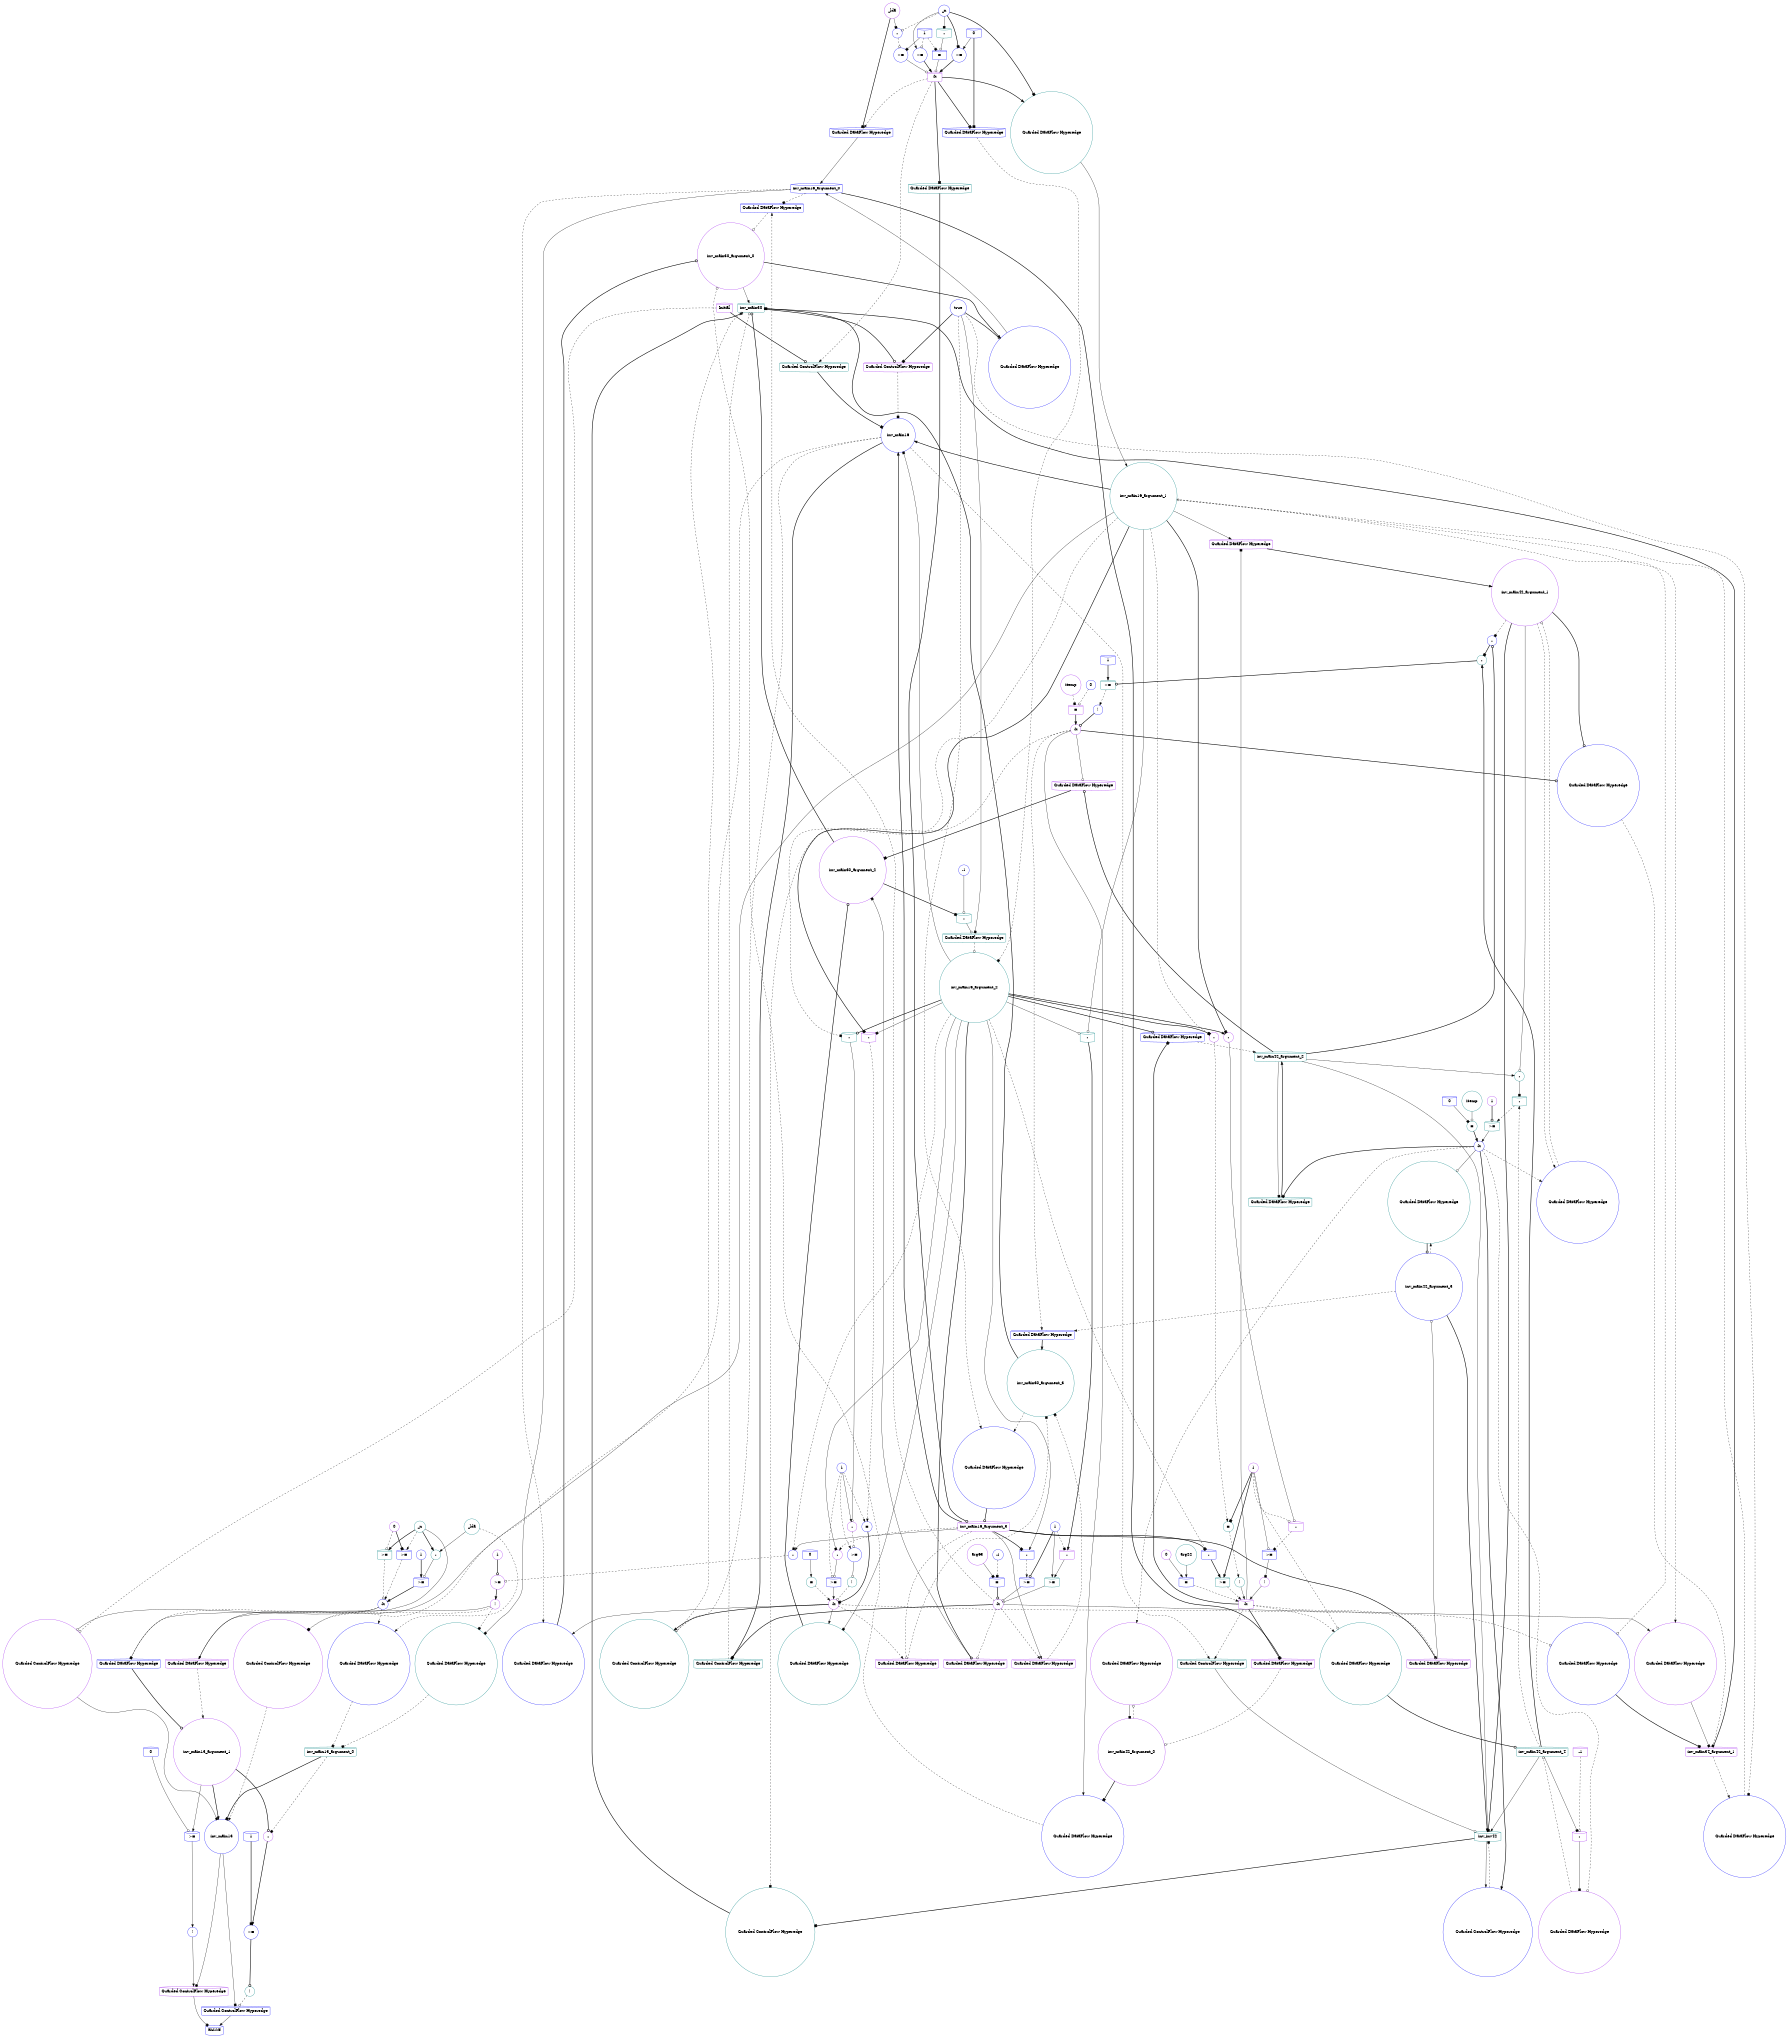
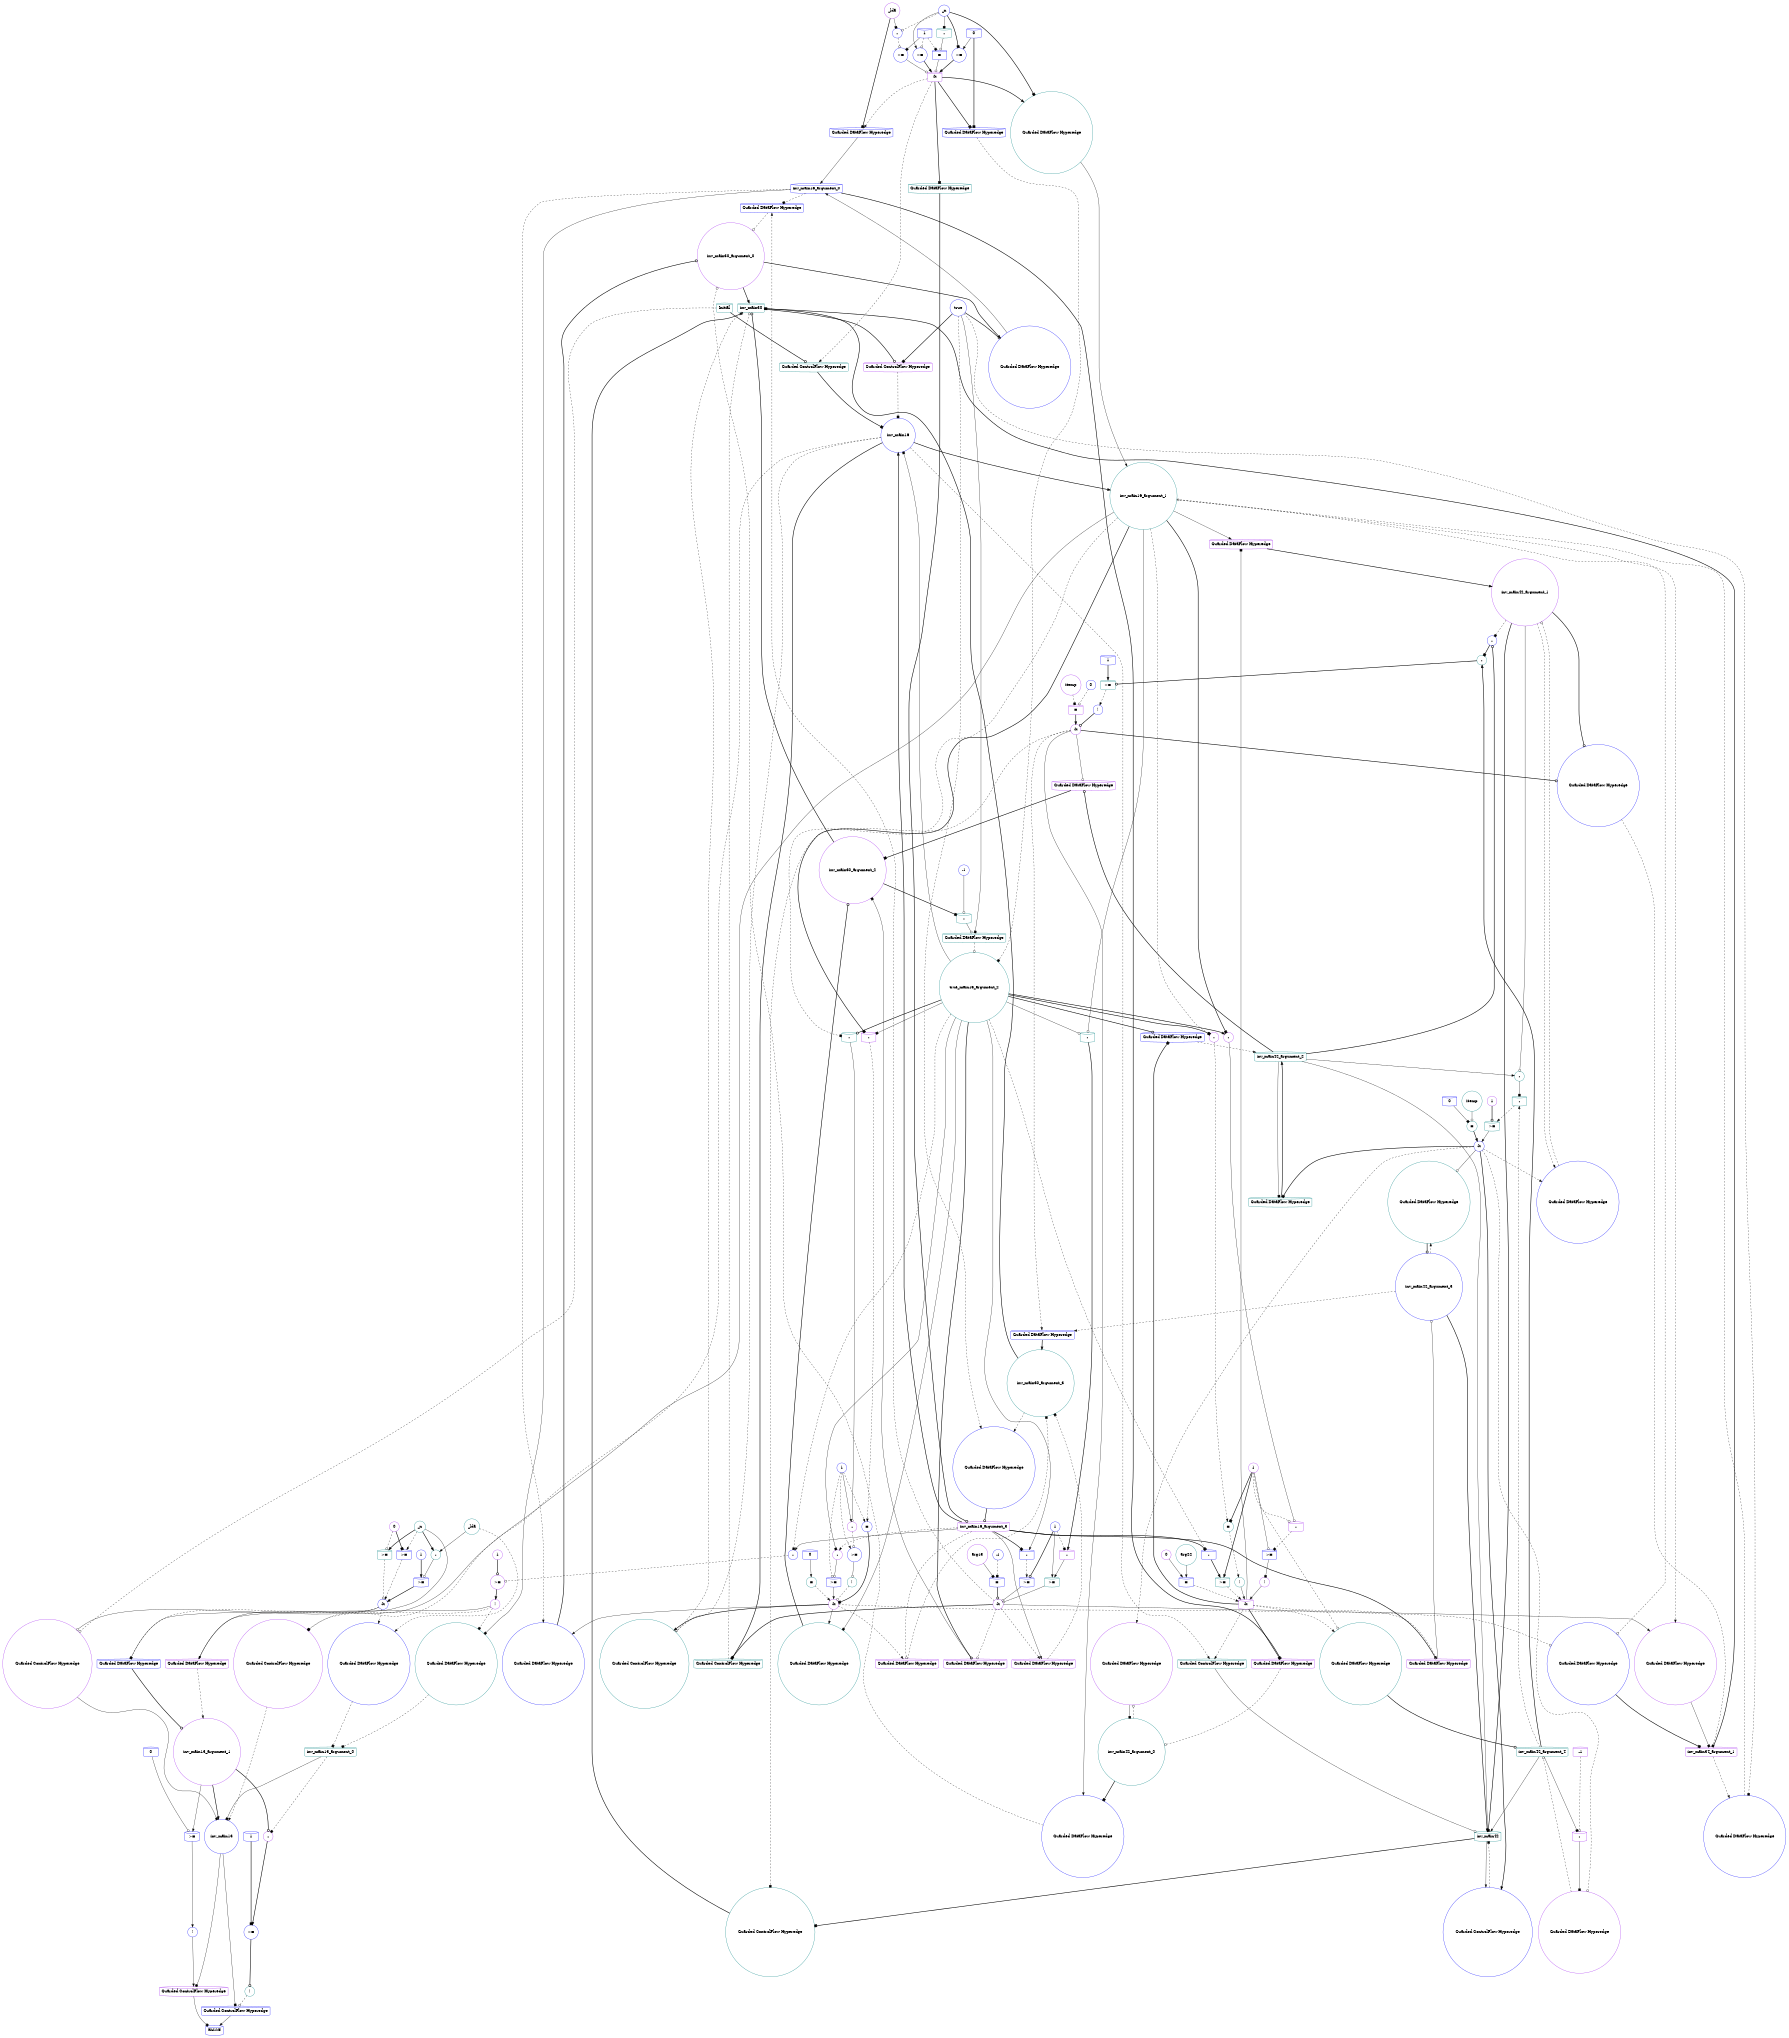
edge "inv_main30_argument_0" -> "inv_main30": style solid -> bold
node "Initial": color purple -> teal
edge "inv_main16_argument_1" -> "inv_main16": reversed
node "inv_main16_argument_2": label "inv_main16_argument_2" -> "true_main16_argument_2"
node "arg63": label "arg63" -> "arg13"
node "inv_main42_argument_0": color purple -> teal
edge "inv_main13_argument_0" -> "inv_main13": style bold -> solid
node "inv_inv42": label "inv_inv42" -> "inv_main42"
